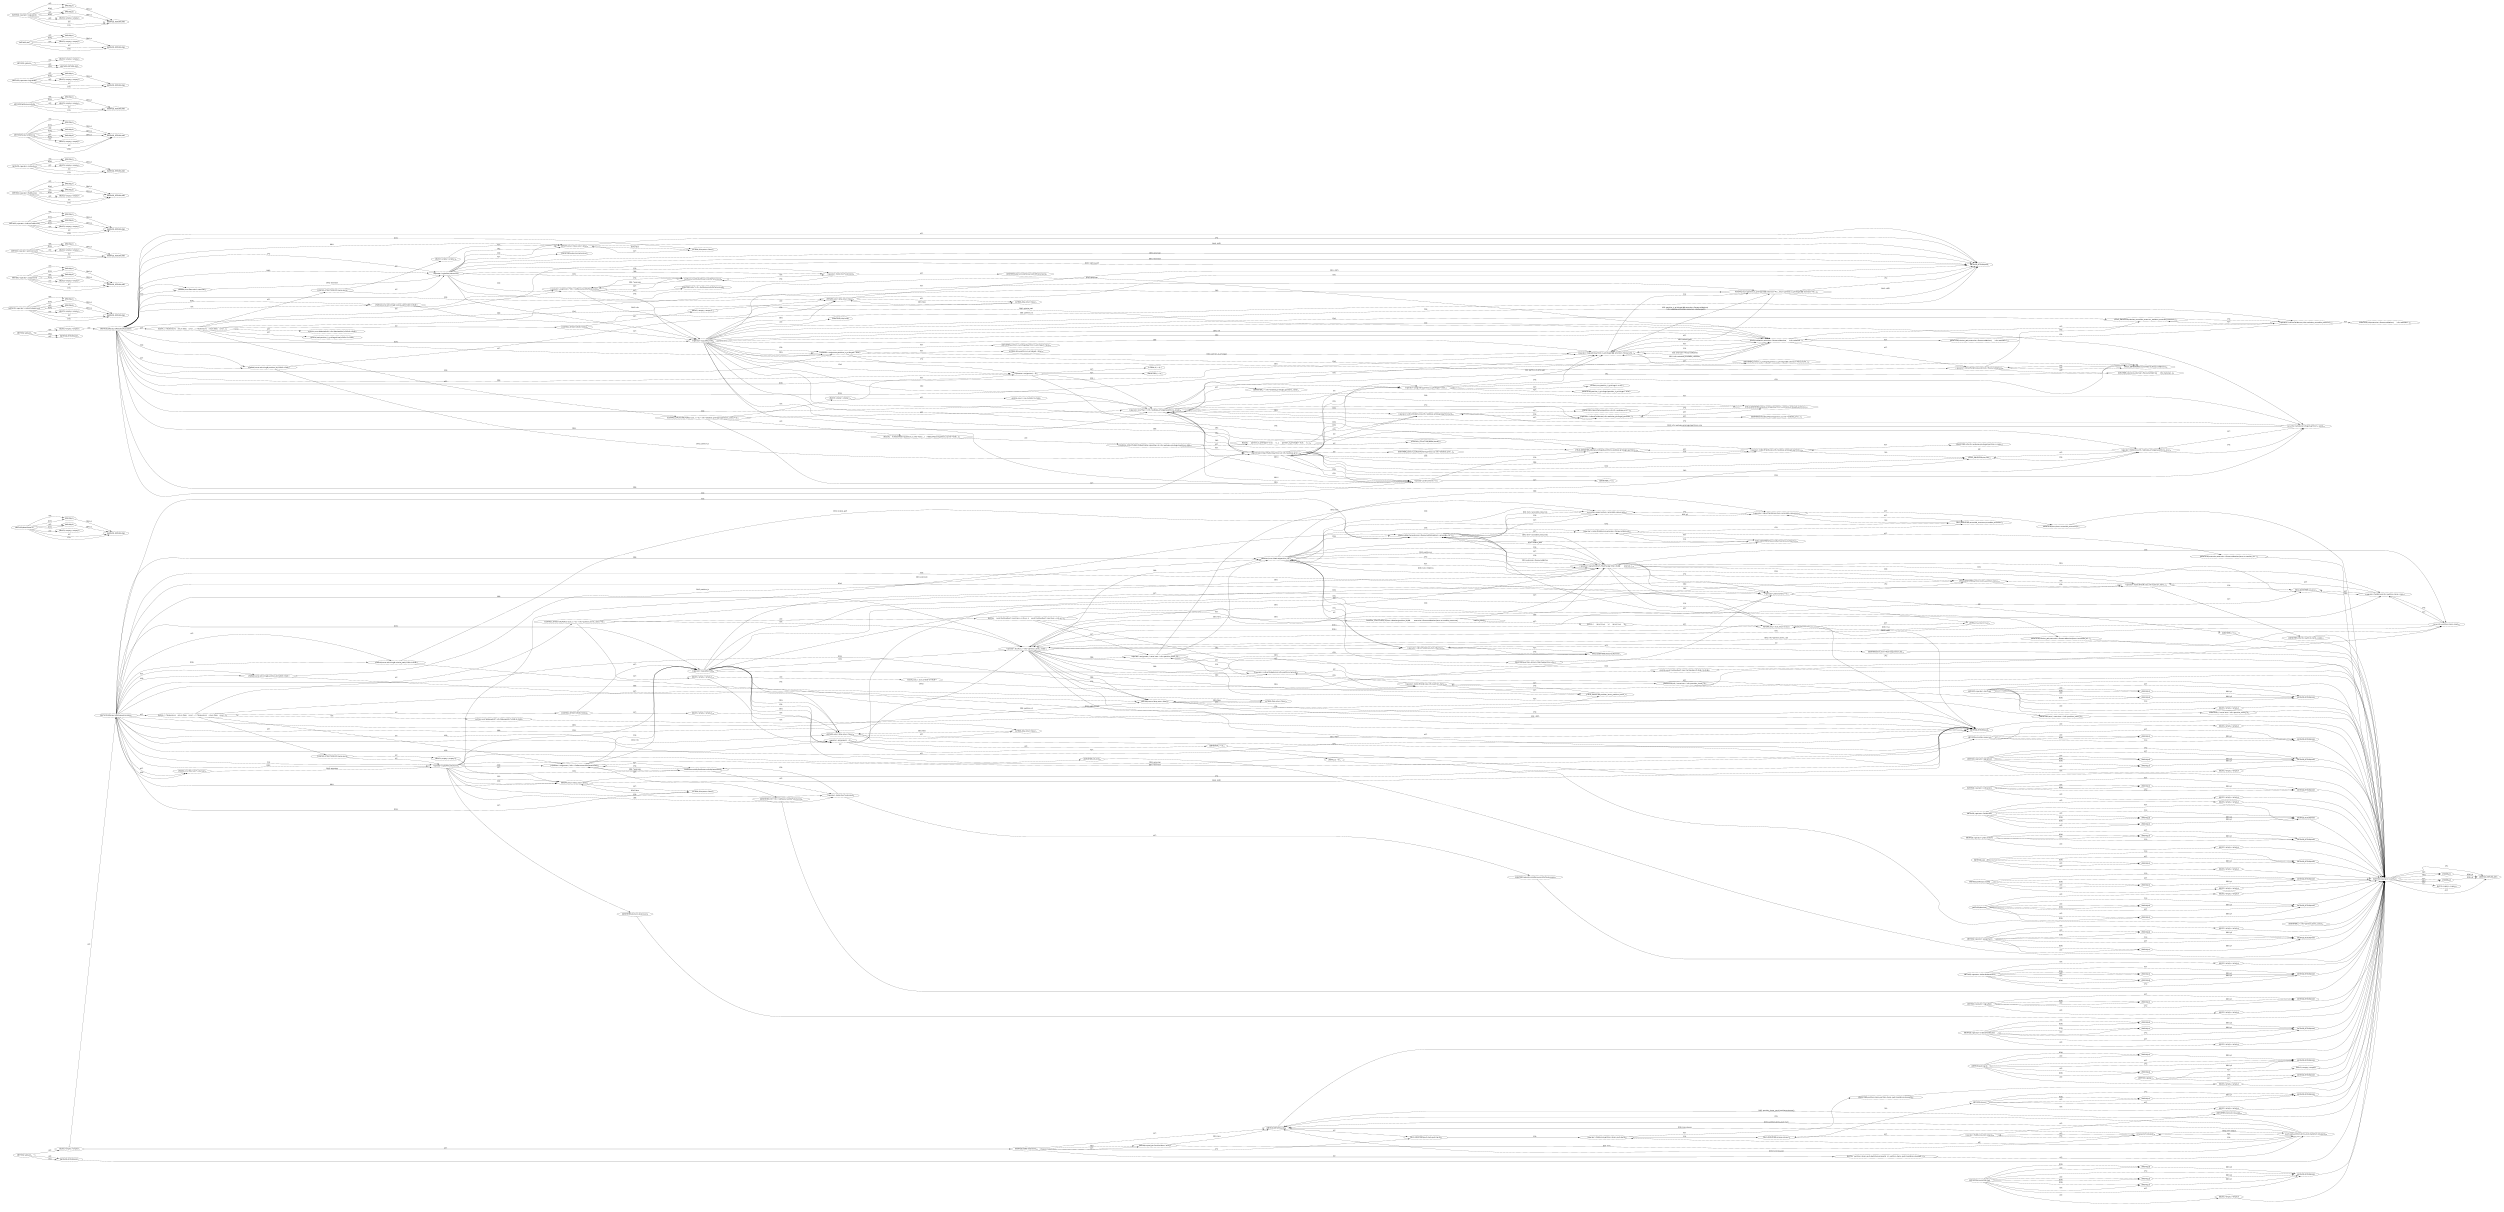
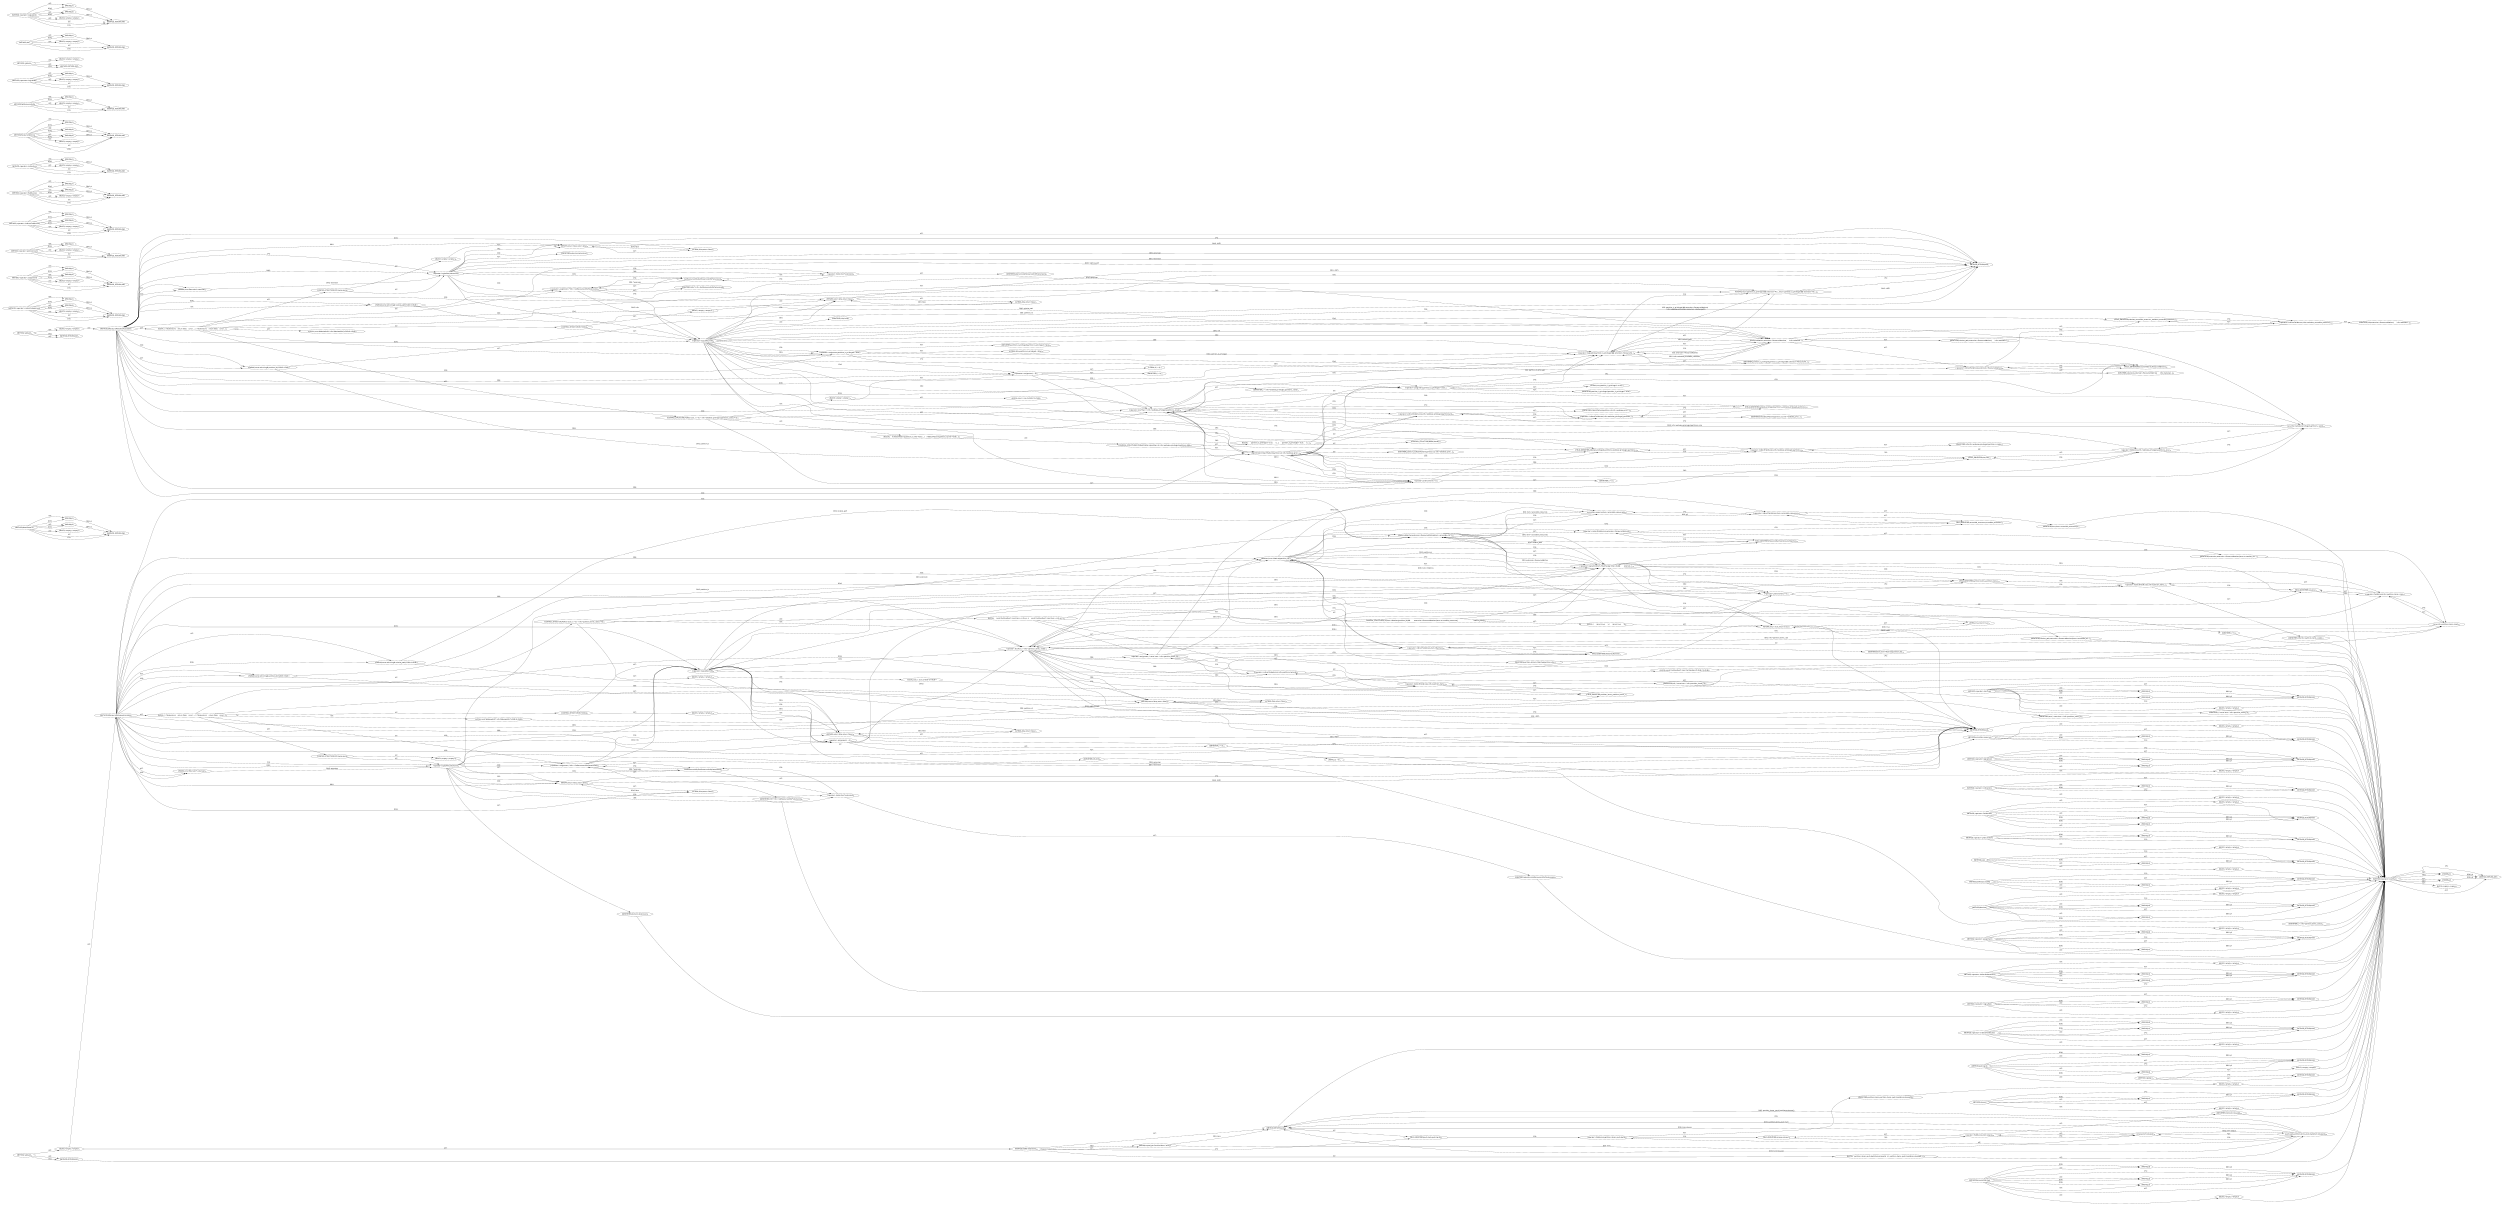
node "<(LOCAL,bool partition_is_privileged: bool)<SUB>12</SUB>>": removed
edge "(FIELD_IDENTIFIER,release,release)" -> "(METHOD,release)": now "(FIELD_IDENTIFIER,release,release)" -> "(<operator>.fieldAccess,item.release)"
